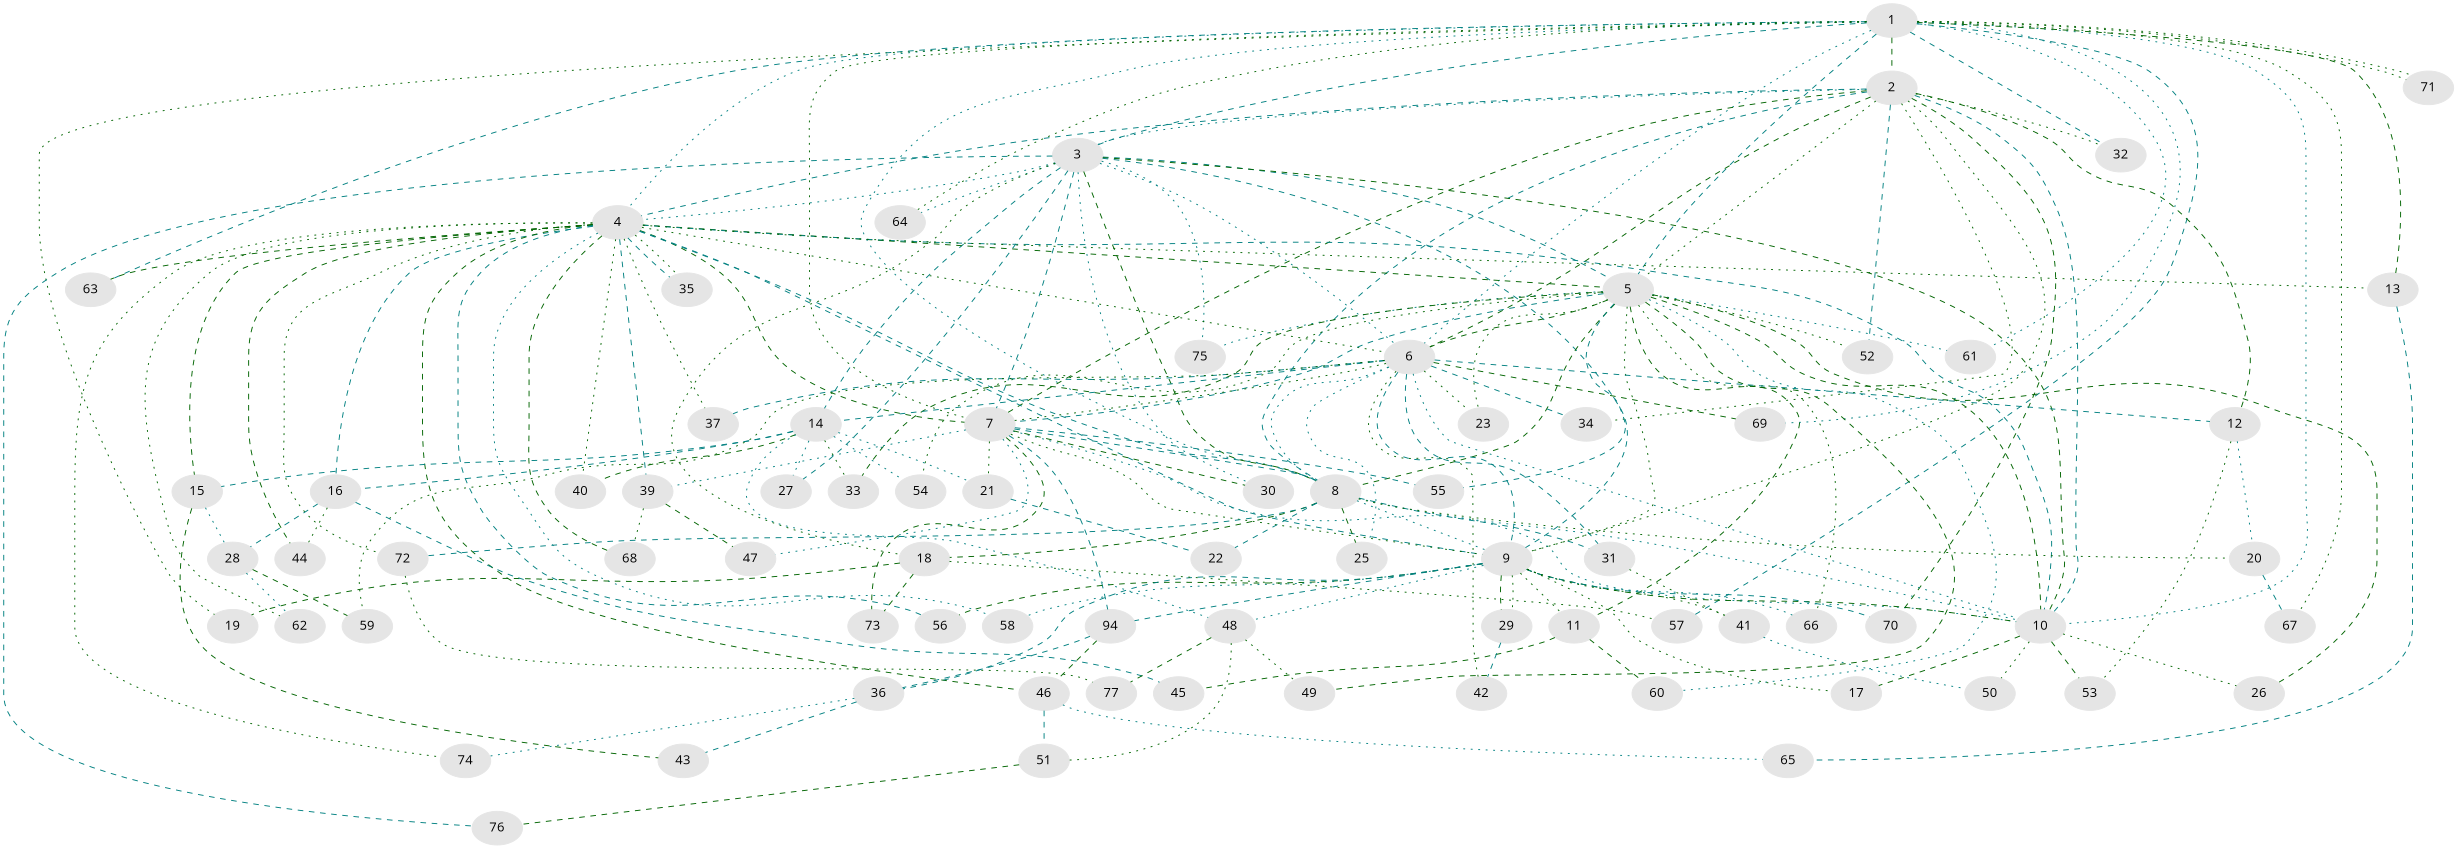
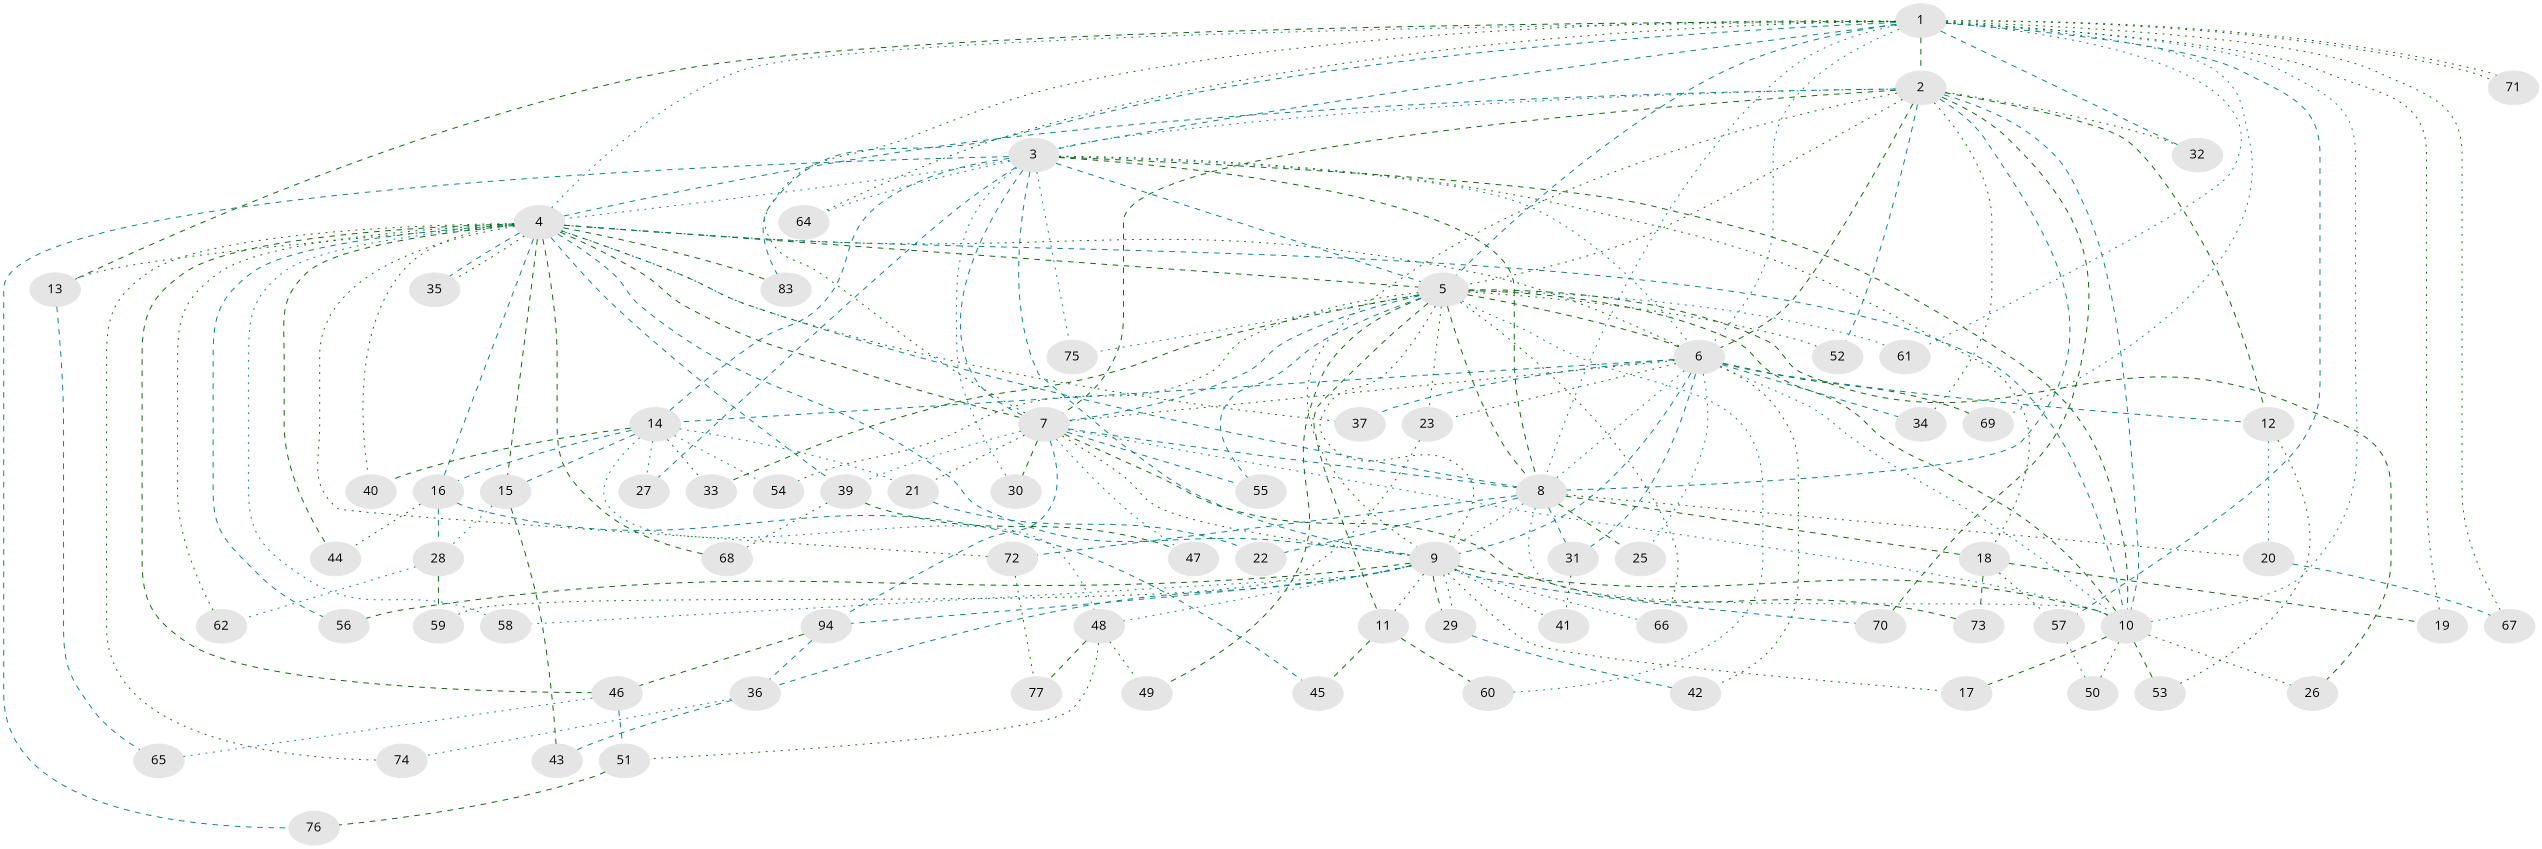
node "63": label "63" -> "83"
edge "6" -- "59": now "23" -- "59"
edge "41" -- "50": now "57" -- "50"
